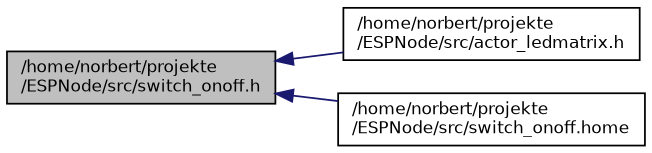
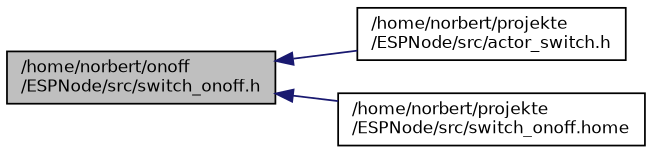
node "/home/norbert/projekte /ESPNode/src/actor_ledmatrix.h": label "/home/norbert/projekte /ESPNode/src/actor_ledmatrix.h" -> "/home/norbert/projekte /ESPNode/src/actor_switch.h"
node "/home/norbert/projekte /ESPNode/src/switch_onoff.h": label "/home/norbert/projekte /ESPNode/src/switch_onoff.h" -> "/home/norbert/onoff /ESPNode/src/switch_onoff.h"
